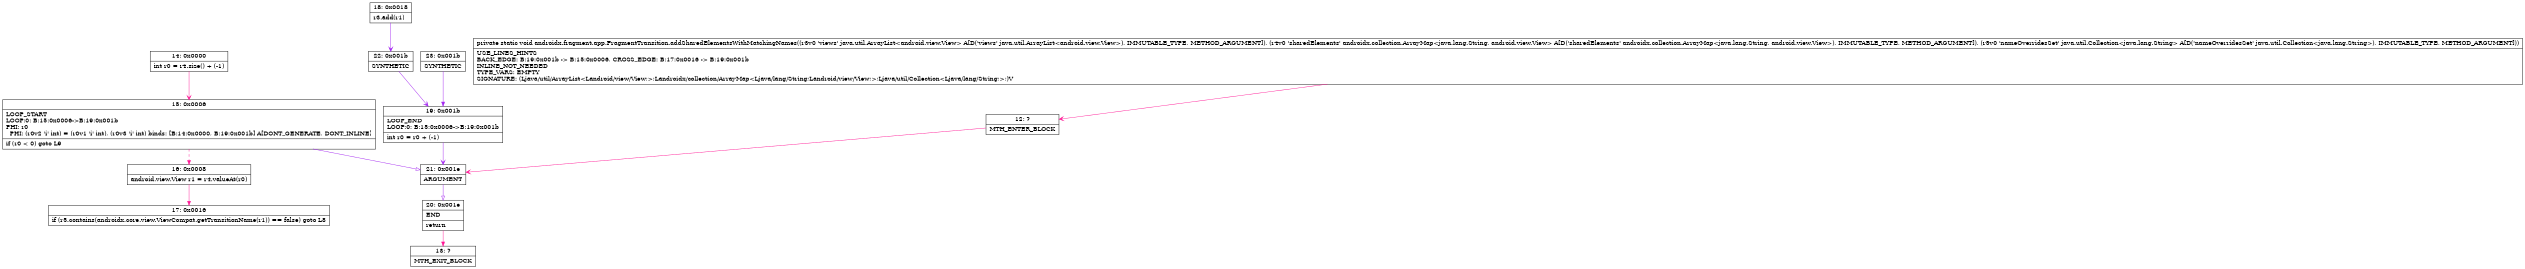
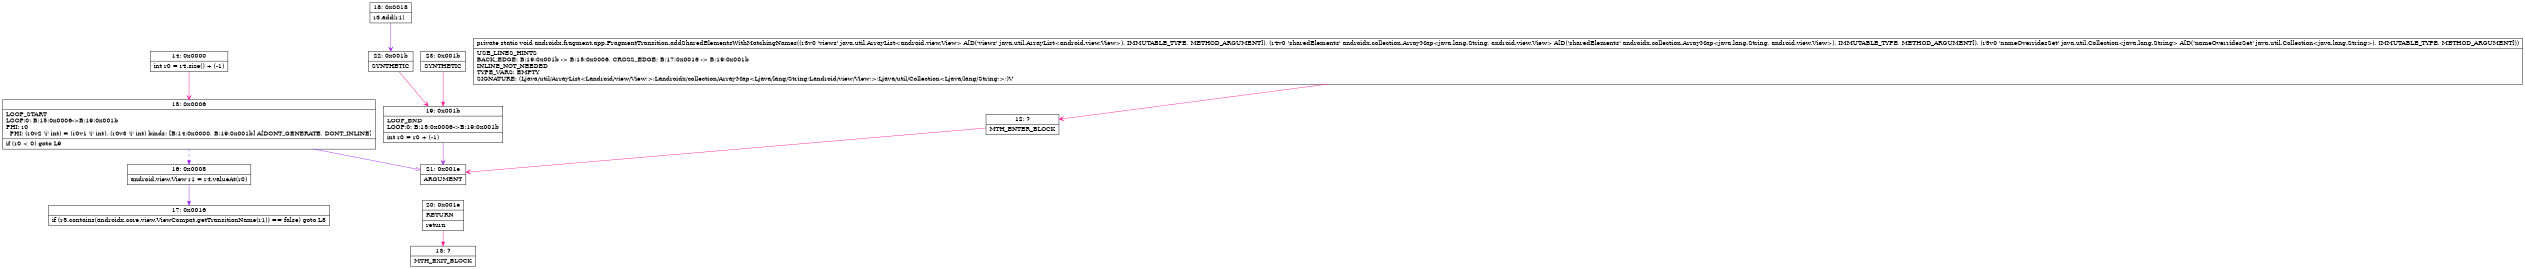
edge "22: 0x001b" -> "19: 0x001b": color purple -> deeppink
edge "23: 0x001b" -> "19: 0x001b": color purple -> deeppink
edge "15: 0x0006" -> "16: 0x0008": color deeppink -> purple
edge "21: 0x001e" -> "20: 0x001e": removed
edge "16: 0x0008" -> "17: 0x0016": color deeppink -> purple
node "20: 0x001e": text "END" -> "RETURN"
